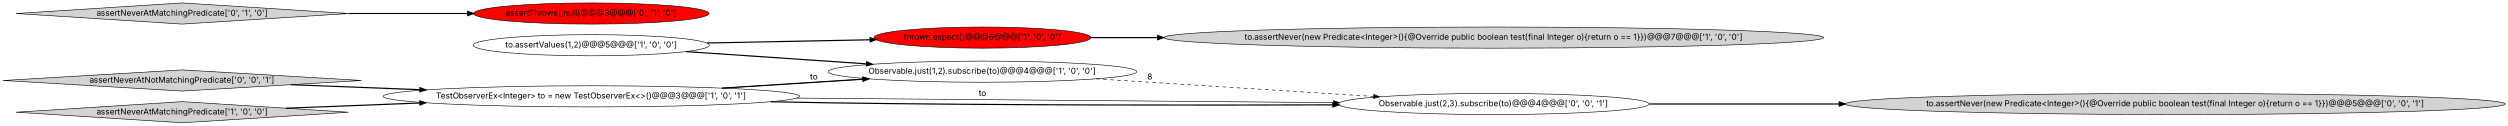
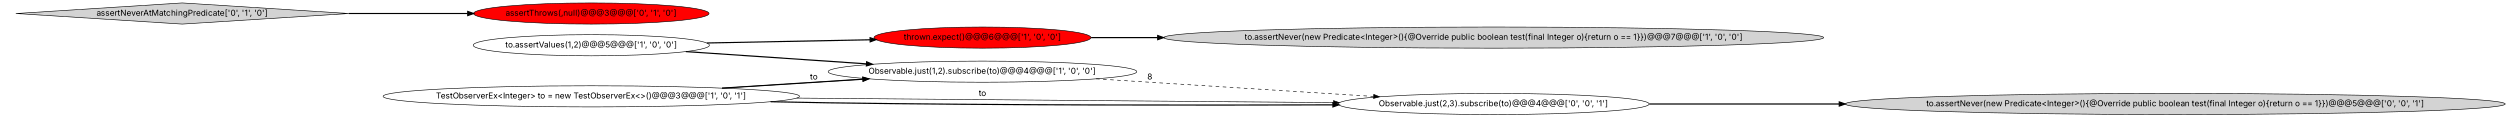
node "assertNeverAtNotMatchingPredicate['0', '0', '1']": removed
node "assertNeverAtMatchingPredicate['1', '0', '0']": removed
